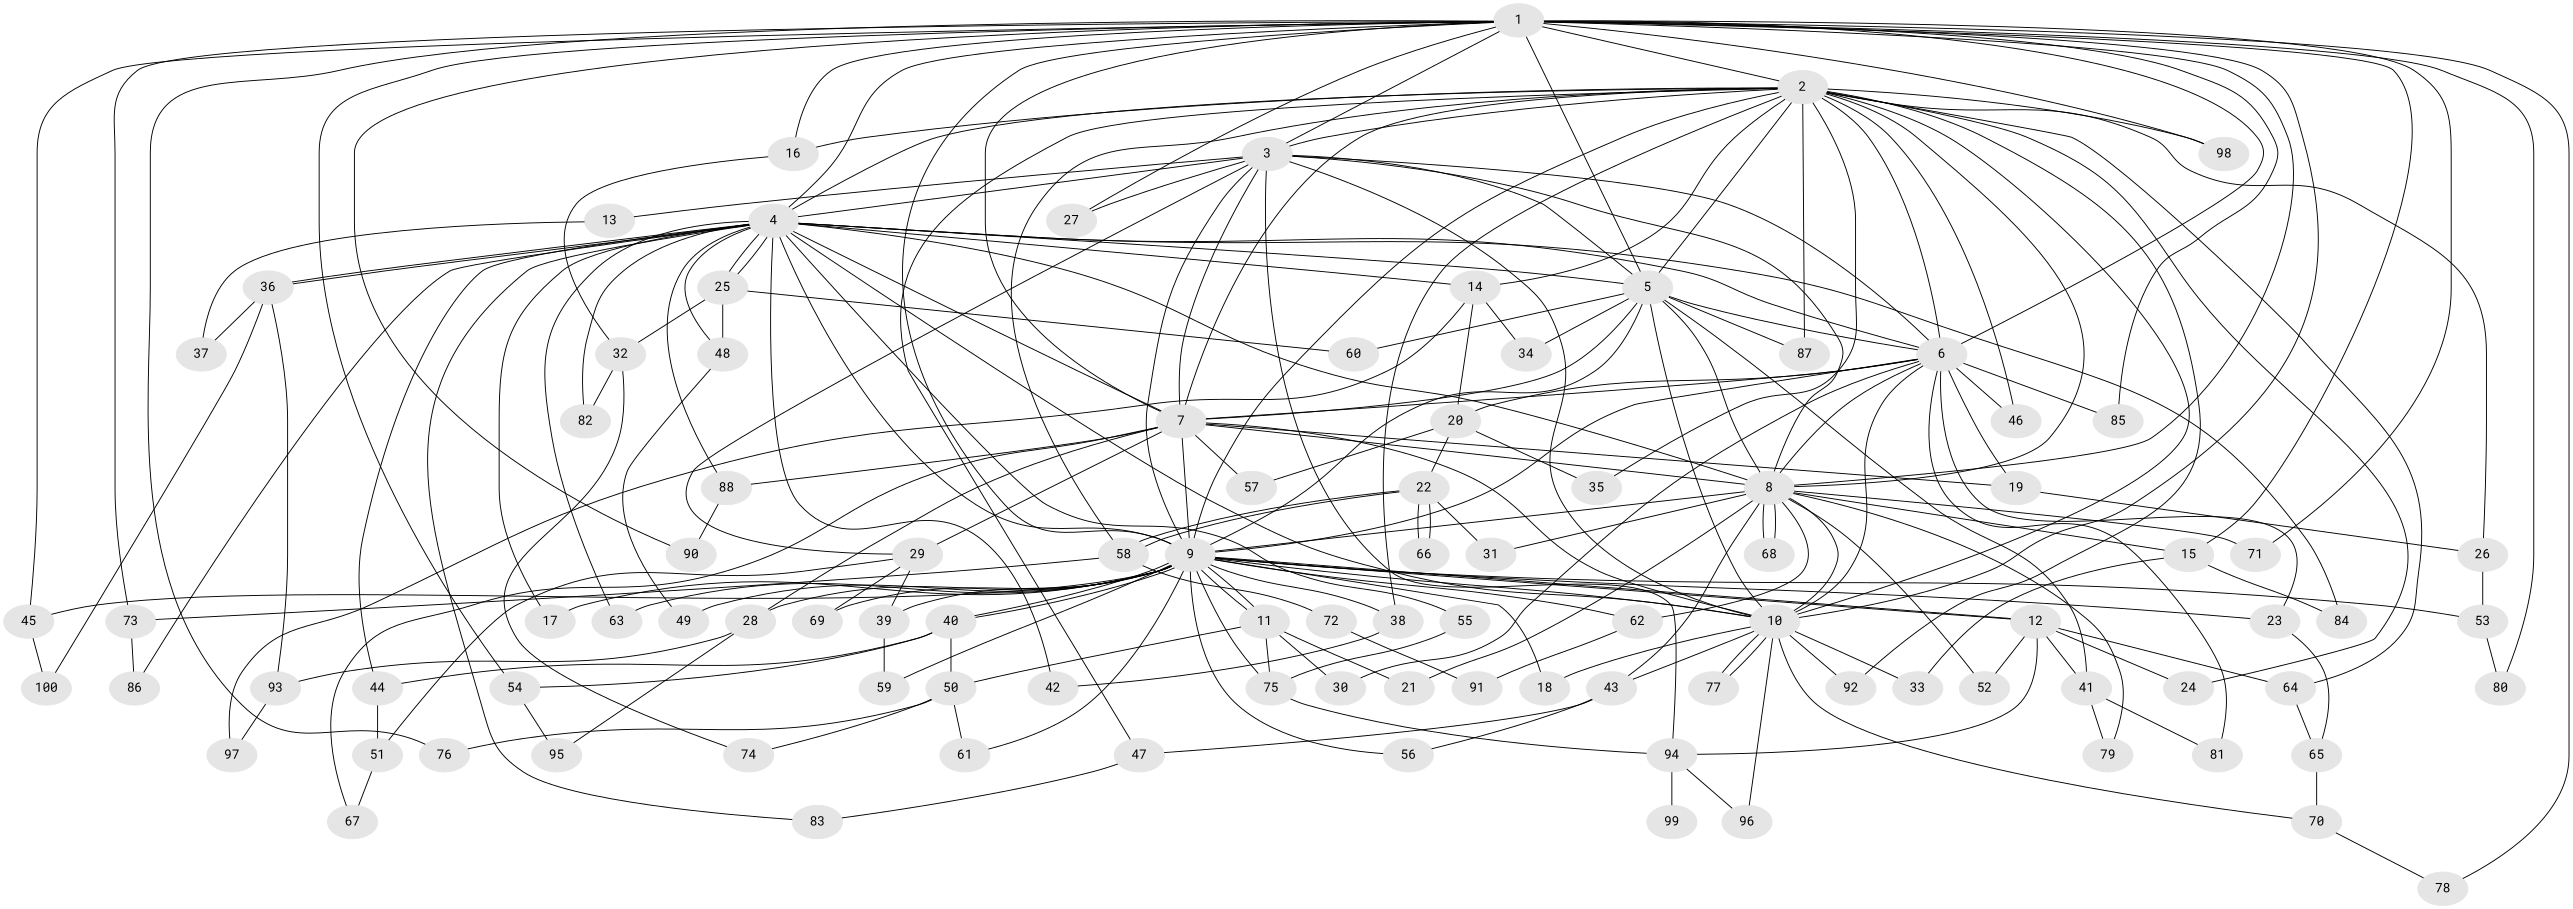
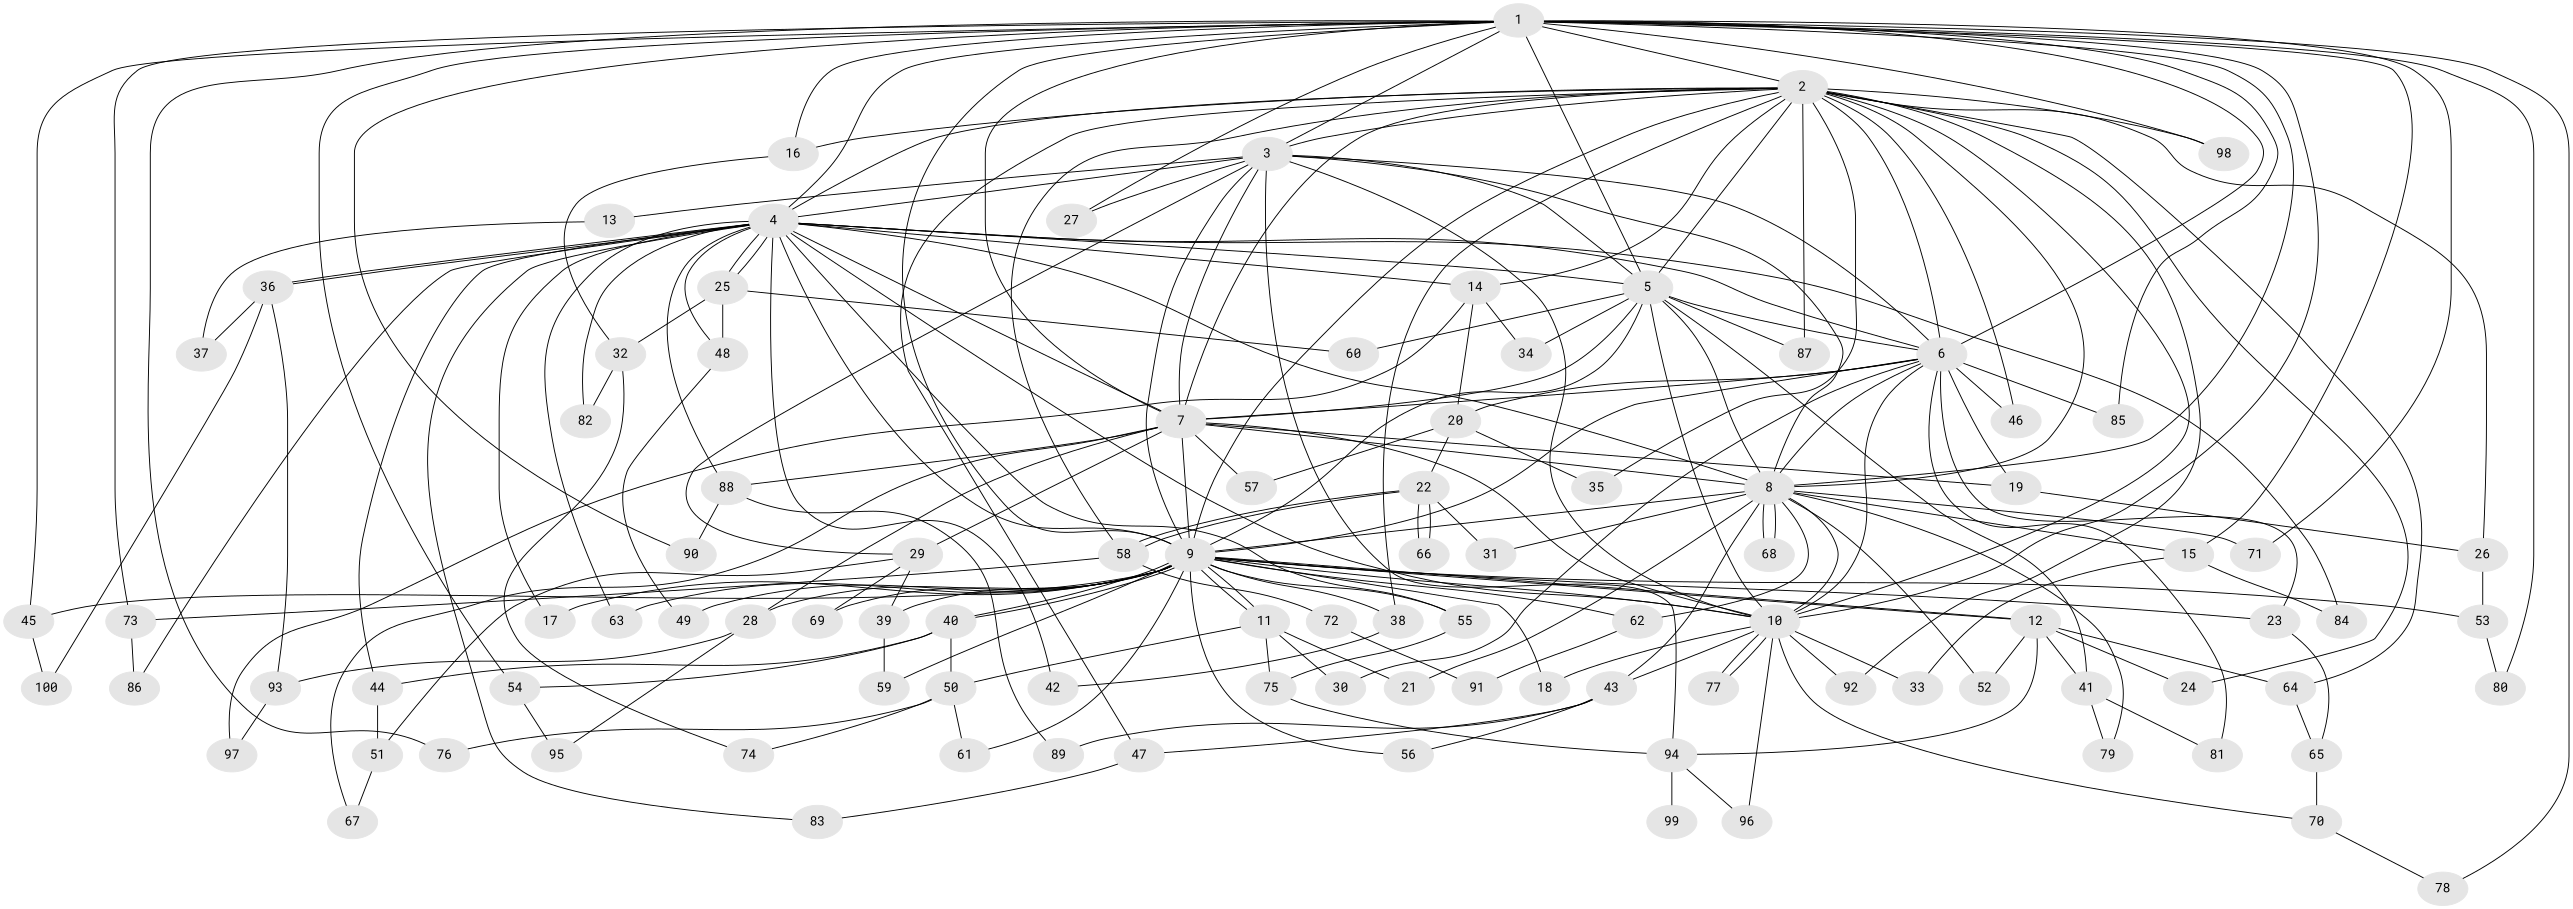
edge "9" -- "75": now "9" -- "55"
node "89": added
